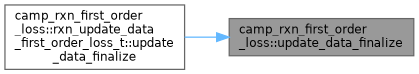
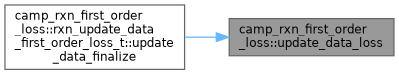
node "camp_rxn_first_order _loss::update_data_finalize": label "camp_rxn_first_order _loss::update_data_finalize" -> "camp_rxn_first_order _loss::update_data_loss"
